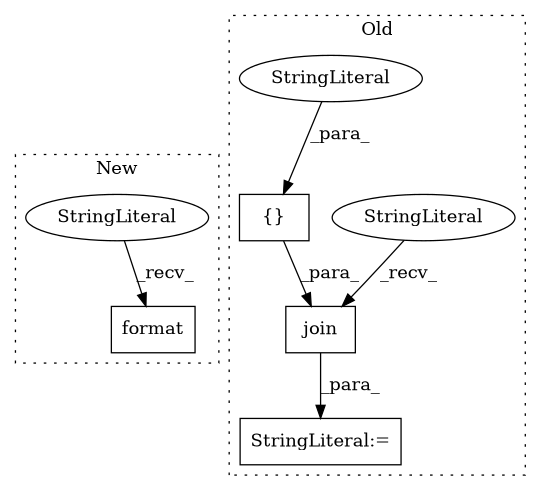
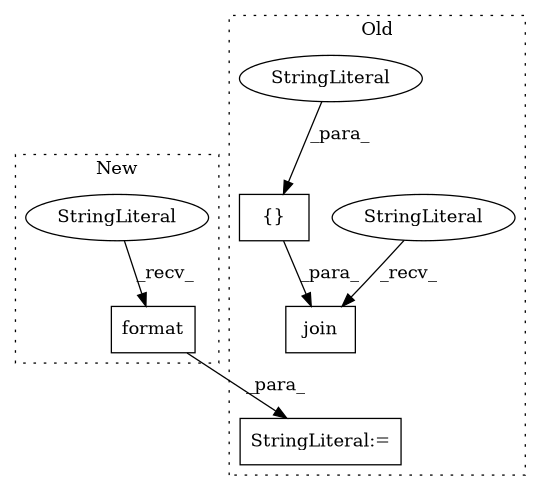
edge "join" -> "StringLiteral:=": now "format" -> "StringLiteral:="
